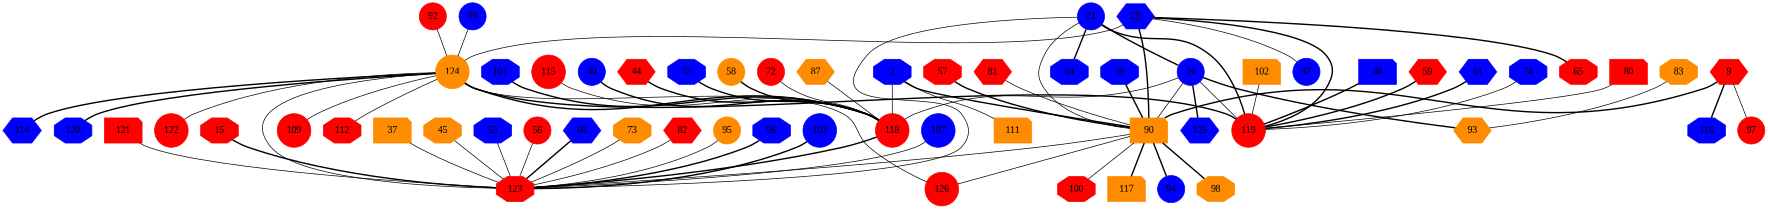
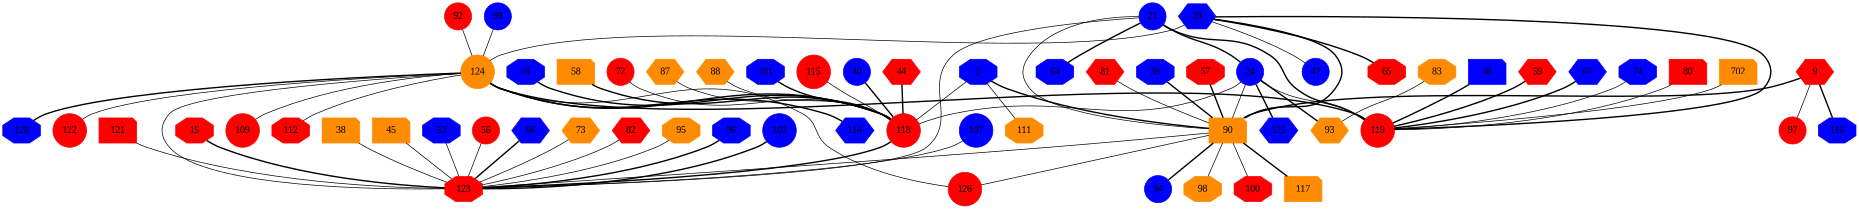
node "88": added
node "58": shape circle -> note
node "102": label "102" -> "702"
node "37": label "37" -> "38"
node "45": shape octagon -> note
node "73": shape octagon -> hexagon
node "95": shape circle -> octagon
node "111": shape note -> octagon
edge "90" -- "98": style bold -> solid
